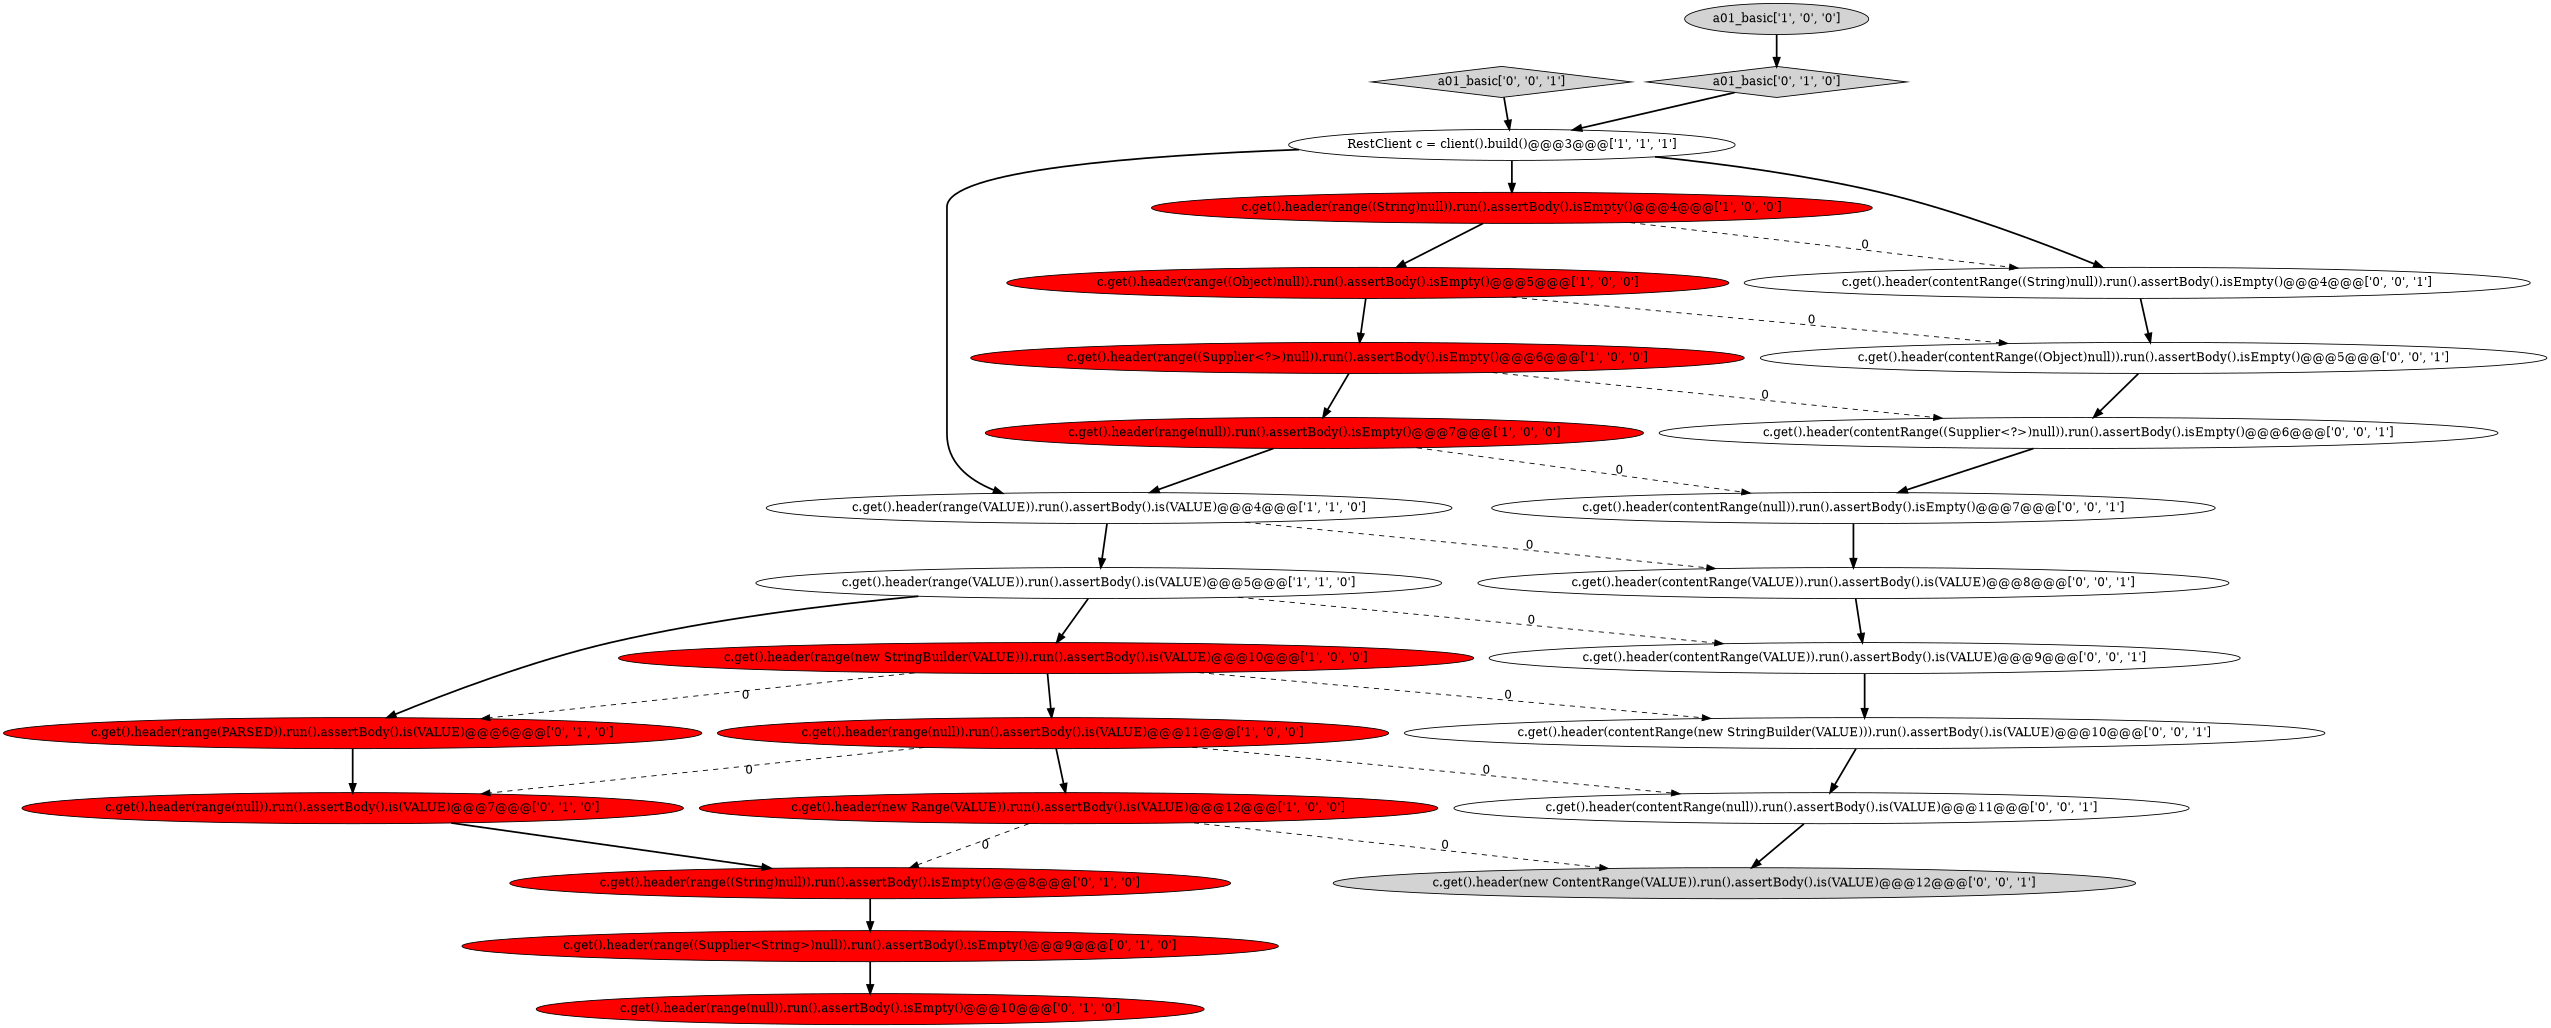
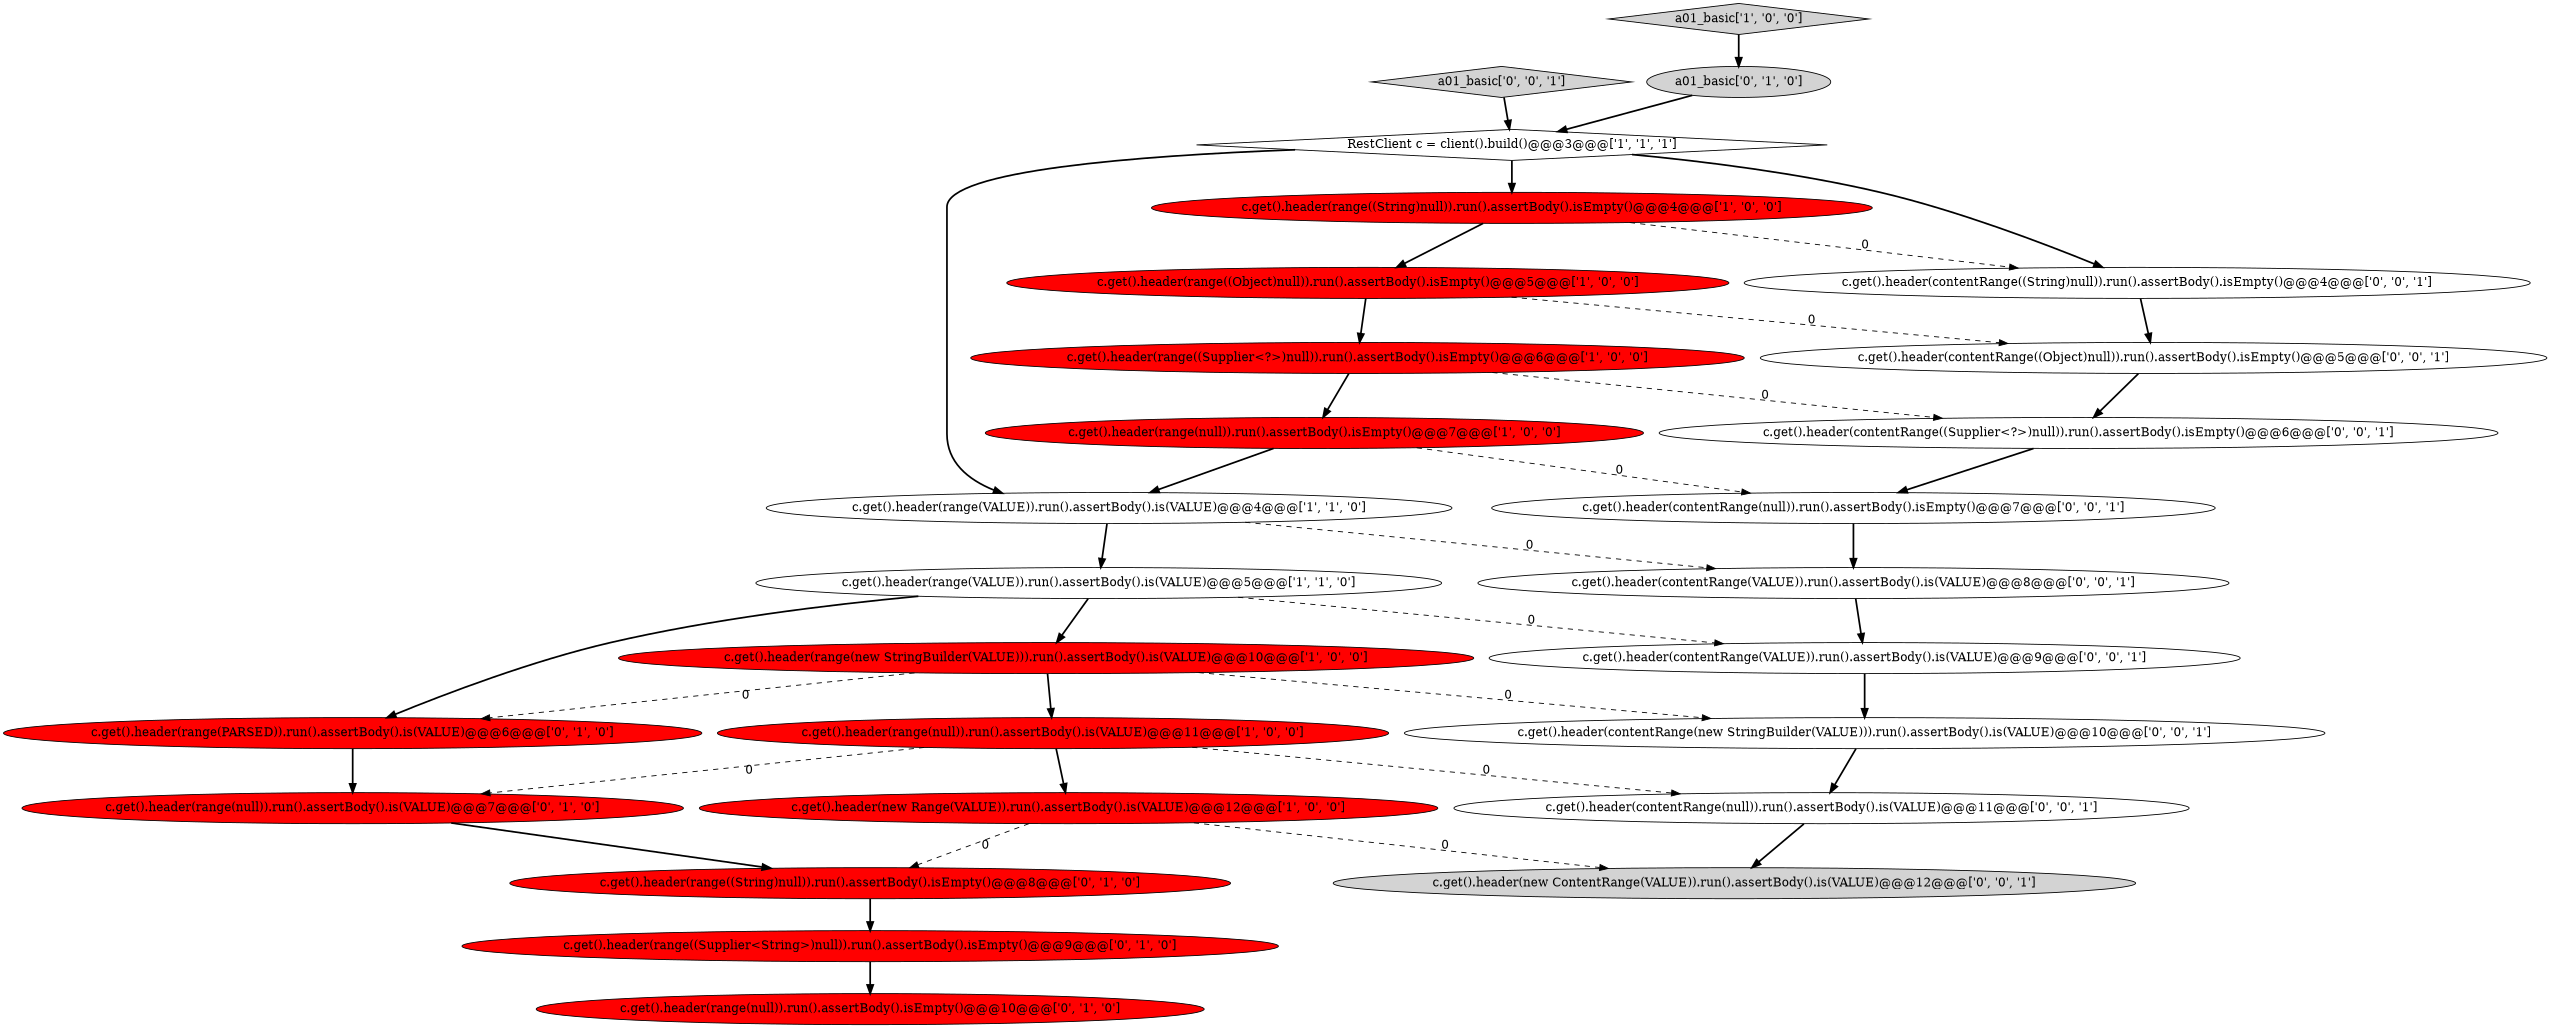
node "a01_basic['1', '0', '0']": shape ellipse -> diamond
node "a01_basic['0', '1', '0']": shape diamond -> ellipse
node "RestClient c = client().build()@@@3@@@['1', '1', '1']": shape ellipse -> diamond
